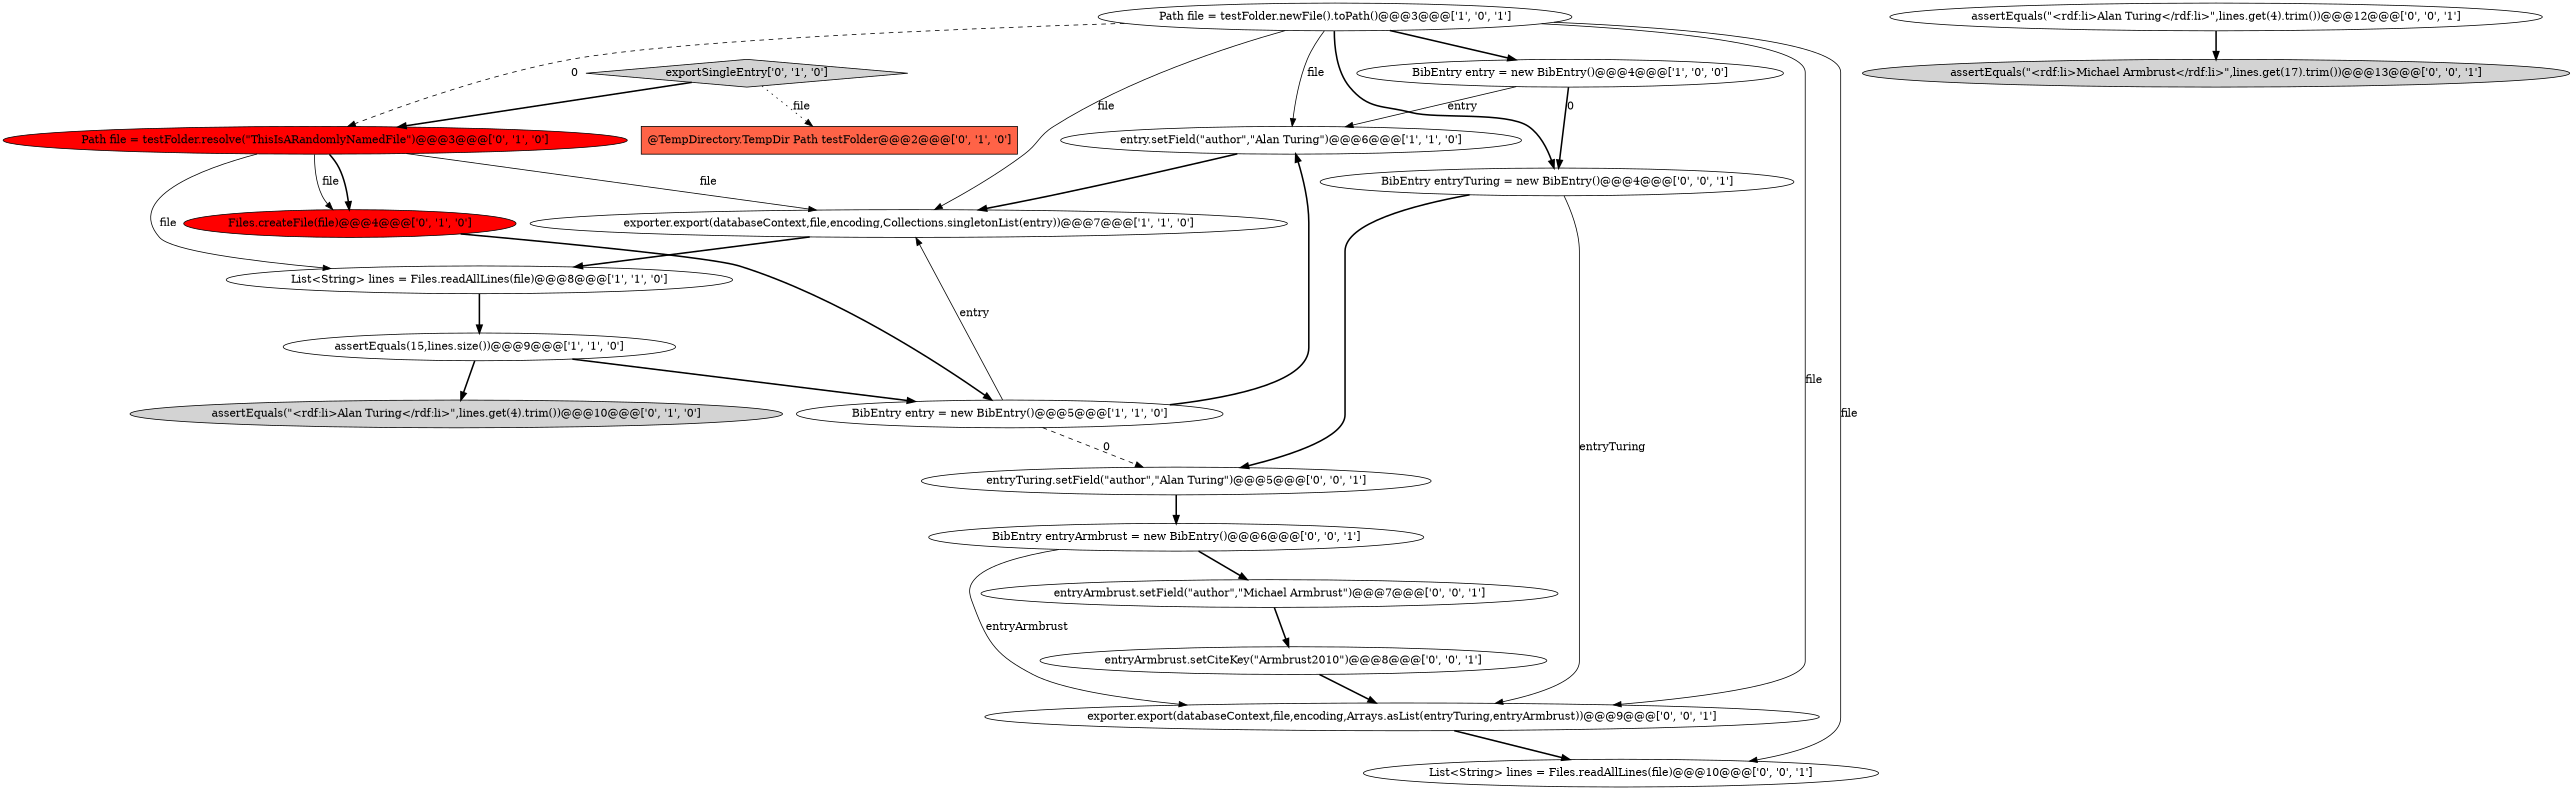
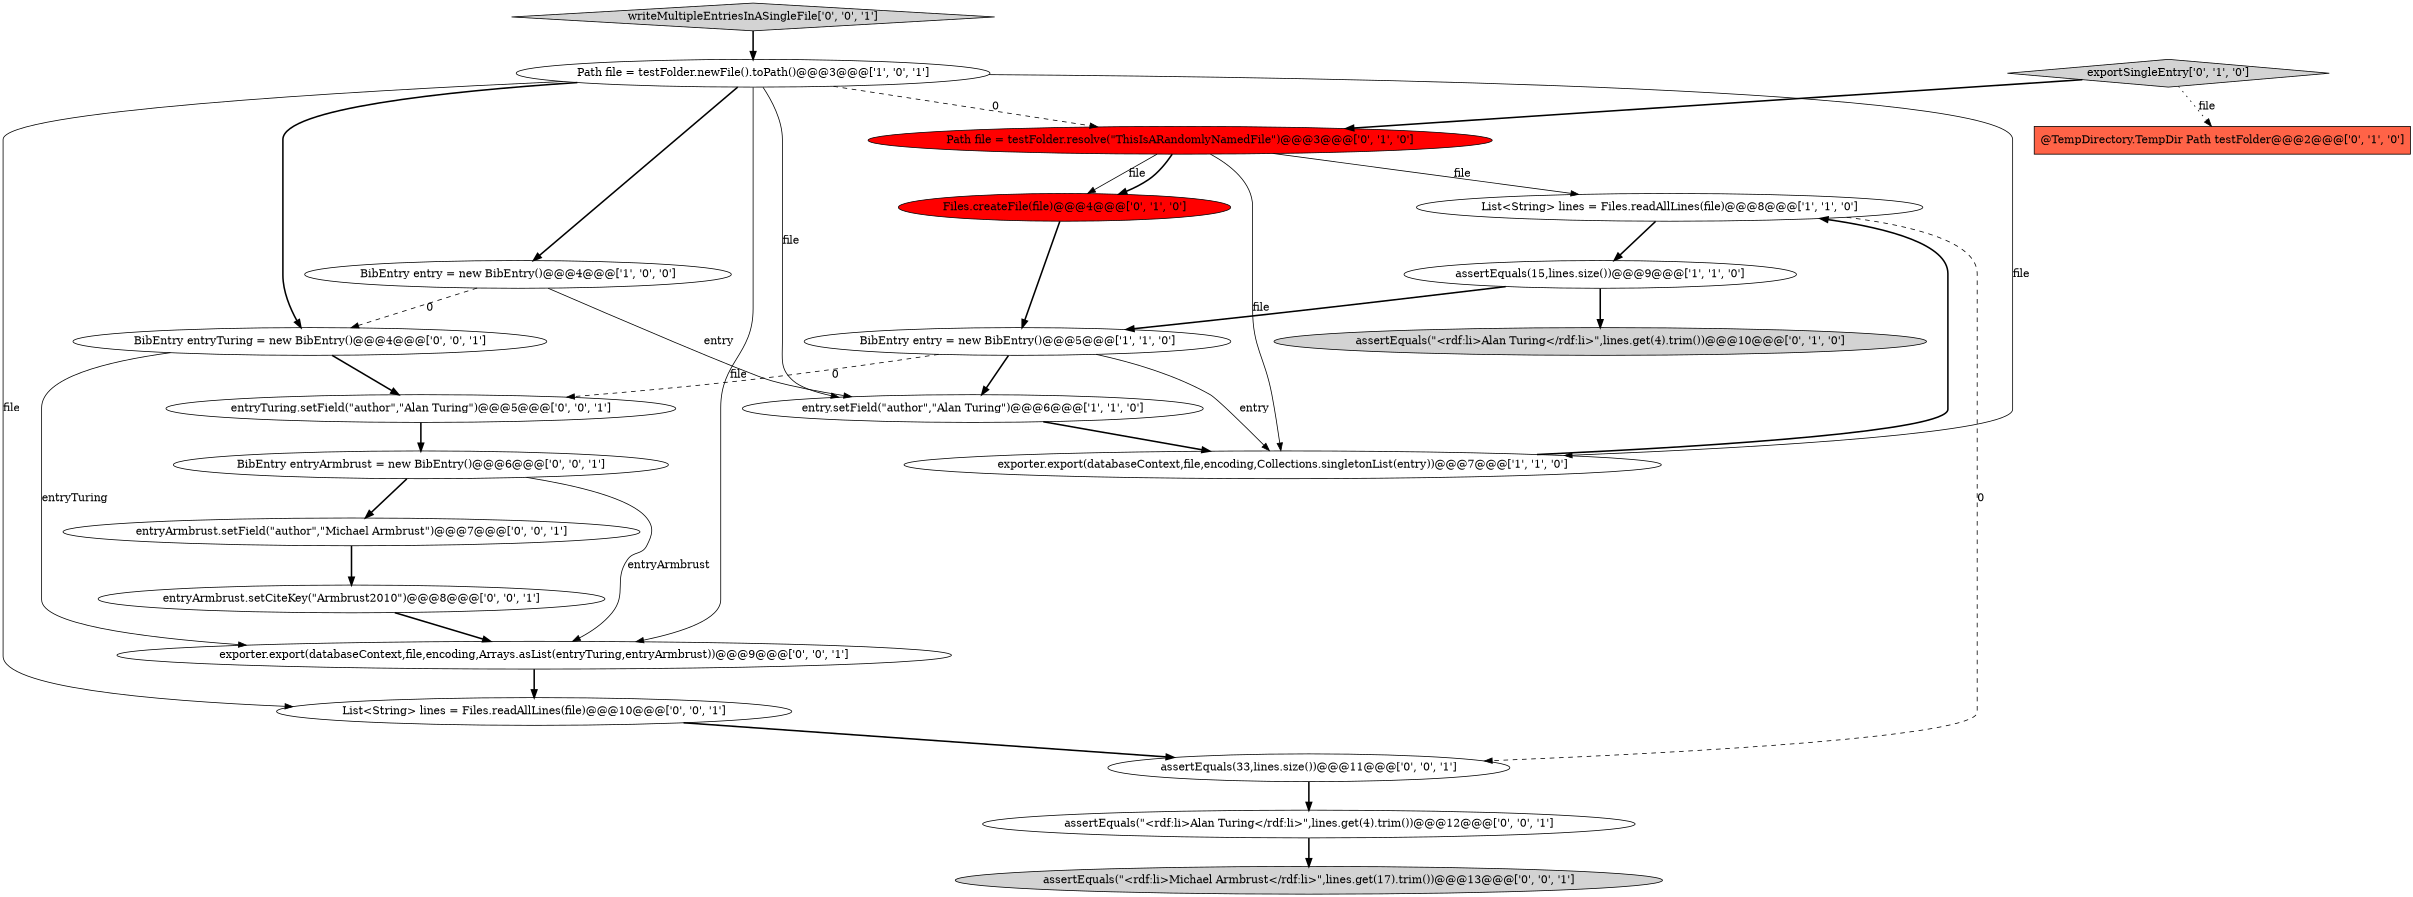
node "writeMultipleEntriesInASingleFile['0', '0', '1']": added
edge "BibEntry entry = new BibEntry()@@@4@@@['1', '0', '0']" -> "BibEntry entryTuring = new BibEntry()@@@4@@@['0', '0', '1']": style bold -> dashed
node "assertEquals(33,lines.size())@@@11@@@['0', '0', '1']": added
